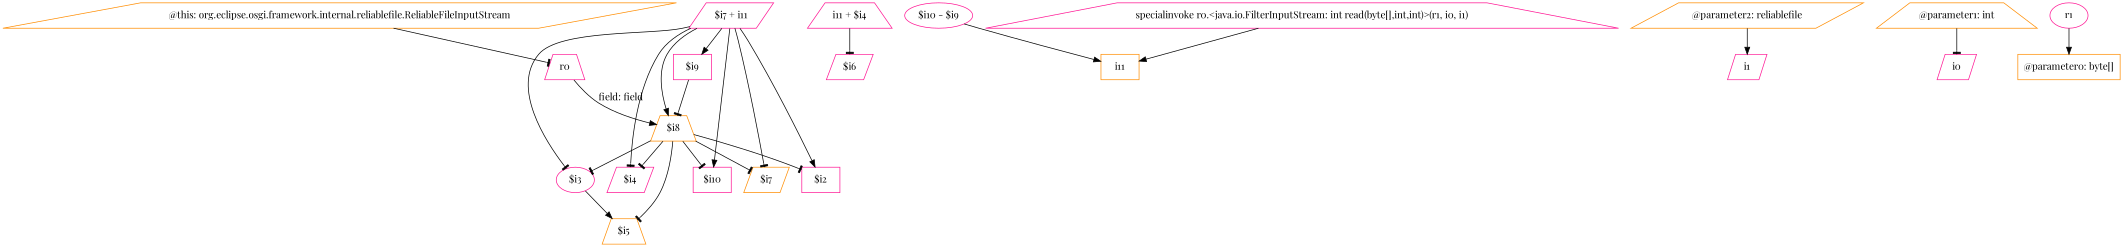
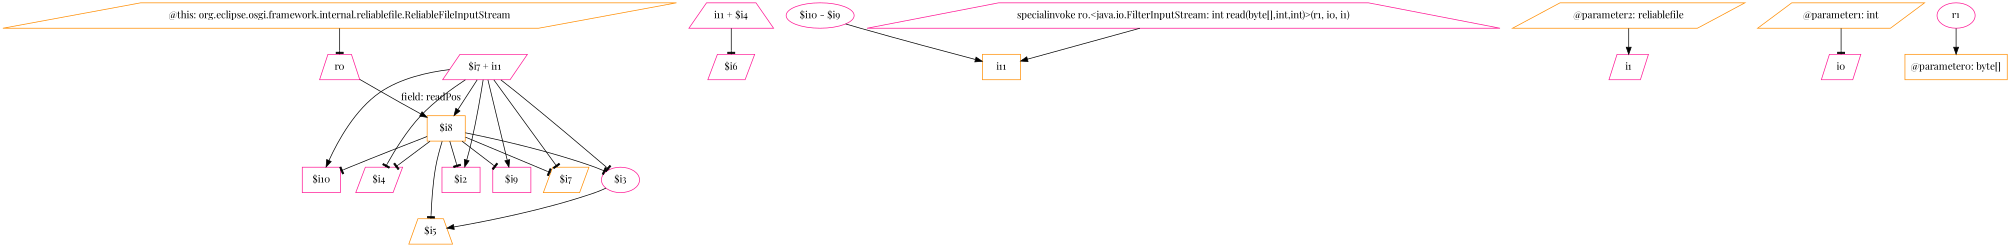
node "@parameter1: int": shape trapezium -> parallelogram
edge "$i9" -> "$i8": reversed
edge "r0" -> "$i8": label "field: field" -> "field: readPos"
node "$i8": shape trapezium -> box
